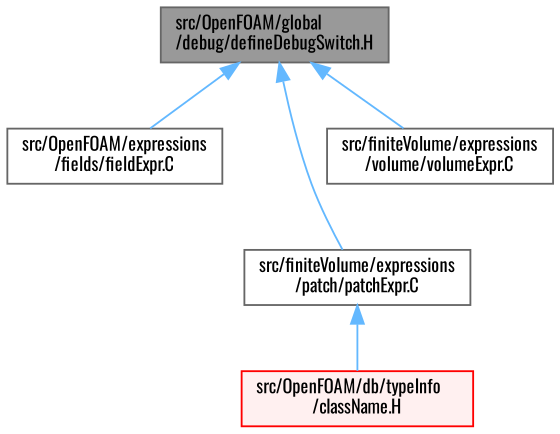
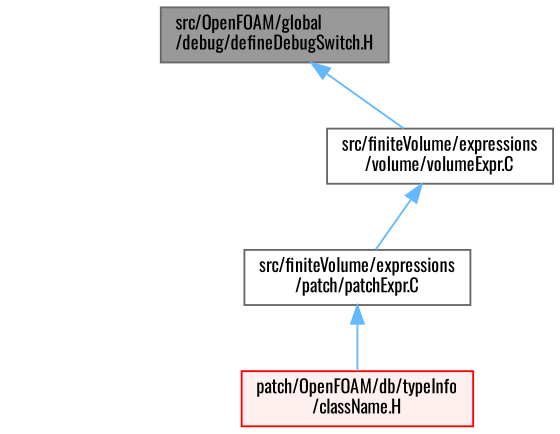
node "src/OpenFOAM/expressions /fields/fieldExpr.C": removed
edge "src/finiteVolume/expressions /patch/patchExpr.C" -> "src/OpenFOAM/global /debug/defineDebugSwitch.H": now "src/finiteVolume/expressions /patch/patchExpr.C" -> "src/finiteVolume/expressions /volume/volumeExpr.C"
node "src/OpenFOAM/db/typeInfo /className.H": label "src/OpenFOAM/db/typeInfo /className.H" -> "patch/OpenFOAM/db/typeInfo /className.H"
